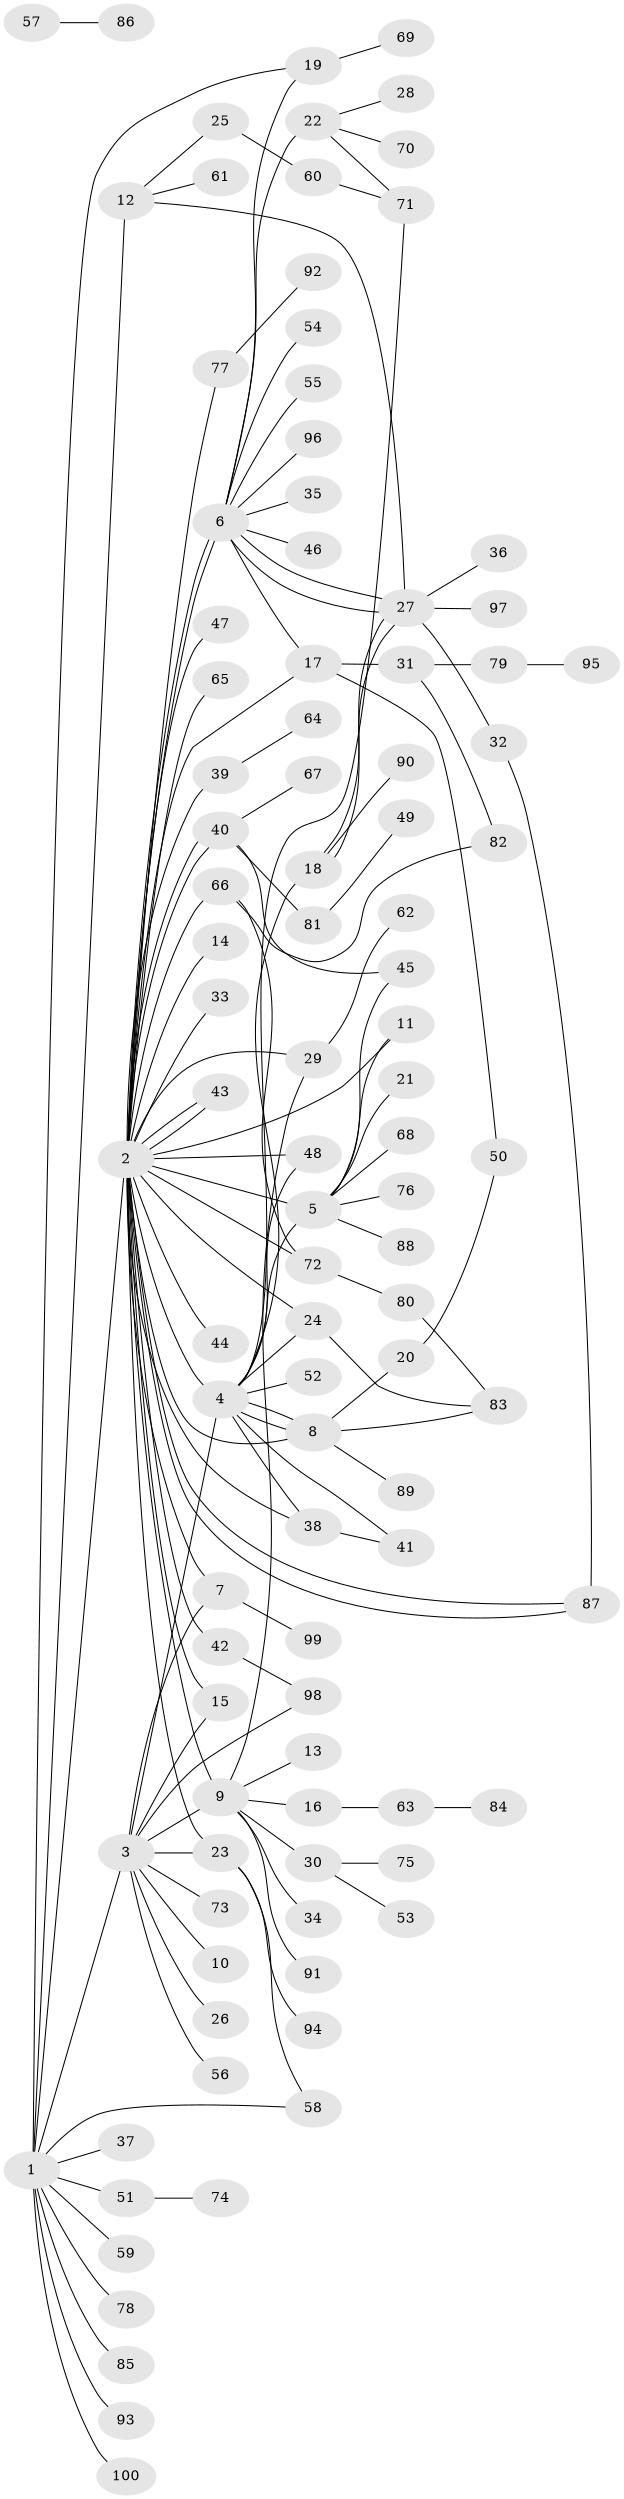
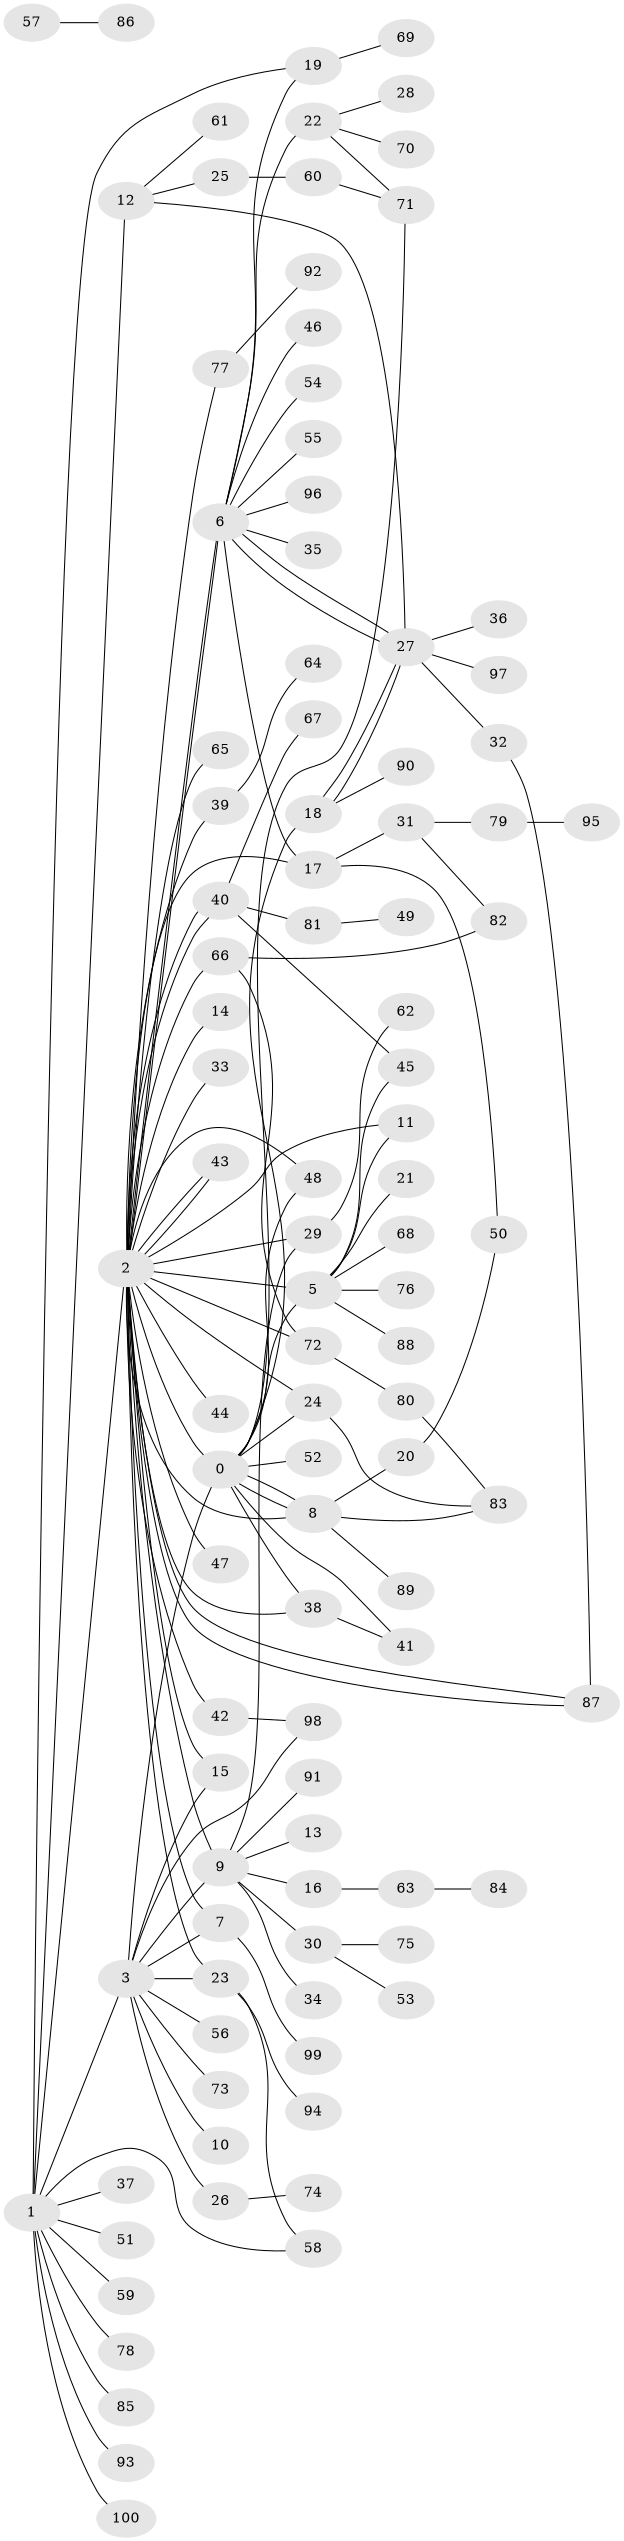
node "4": label "4" -> "0"
edge "51" -- "74": now "26" -- "74"
